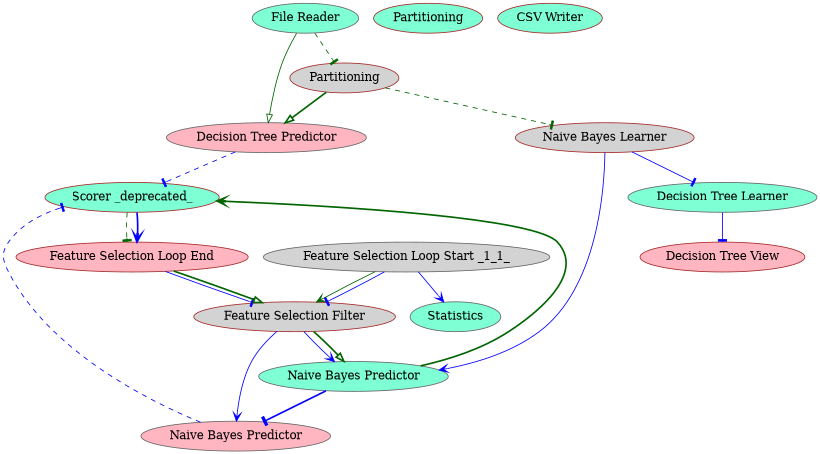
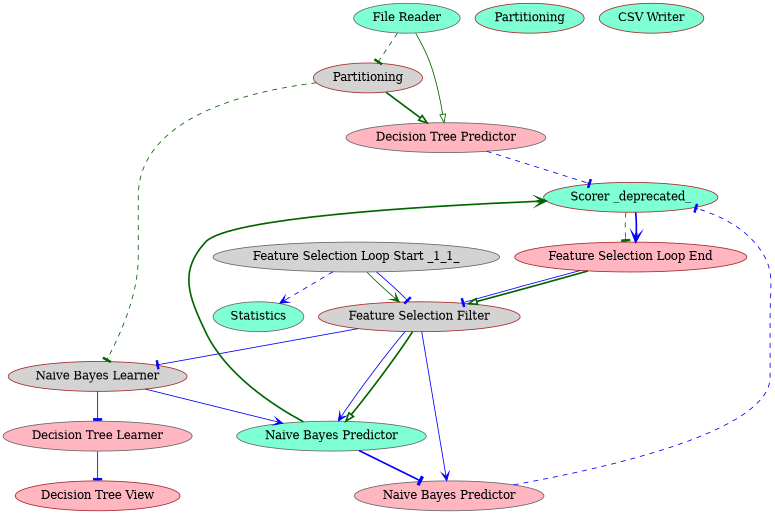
node "Decision Tree Learner": fillcolor aquamarine -> lightpink
edge "Feature Selection Loop Start _1_1_" -> "Statistics": style solid -> dashed
edge "Feature Selection Filter" -> "Naive Bayes Learner": added
